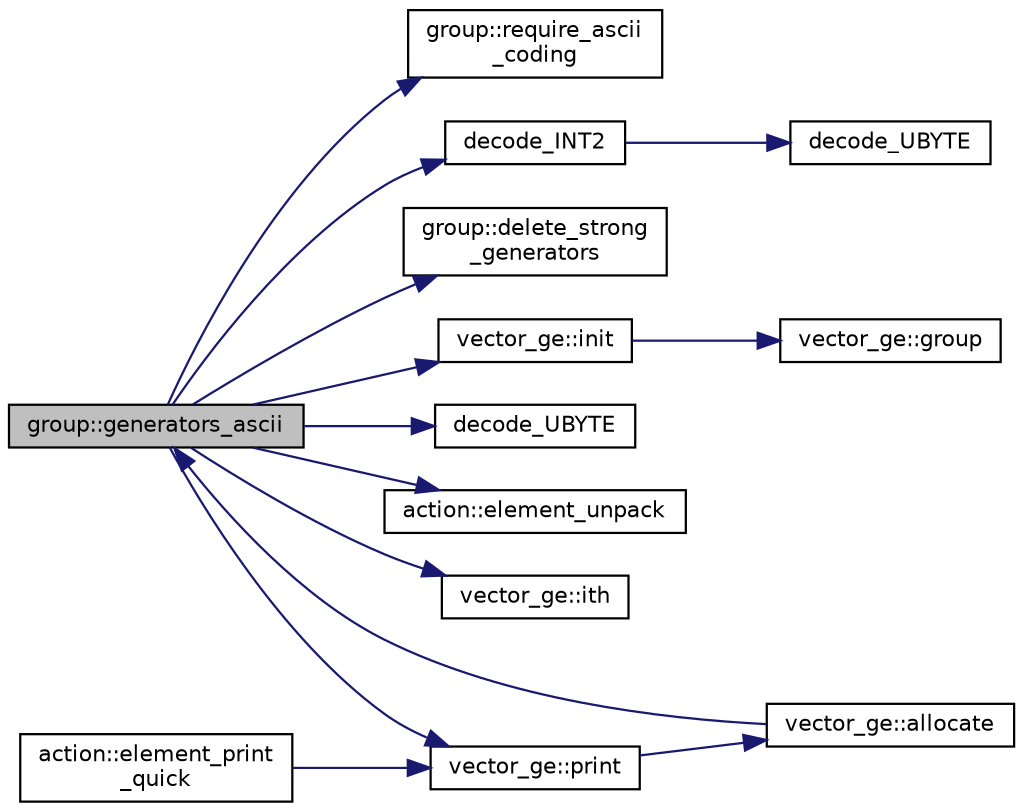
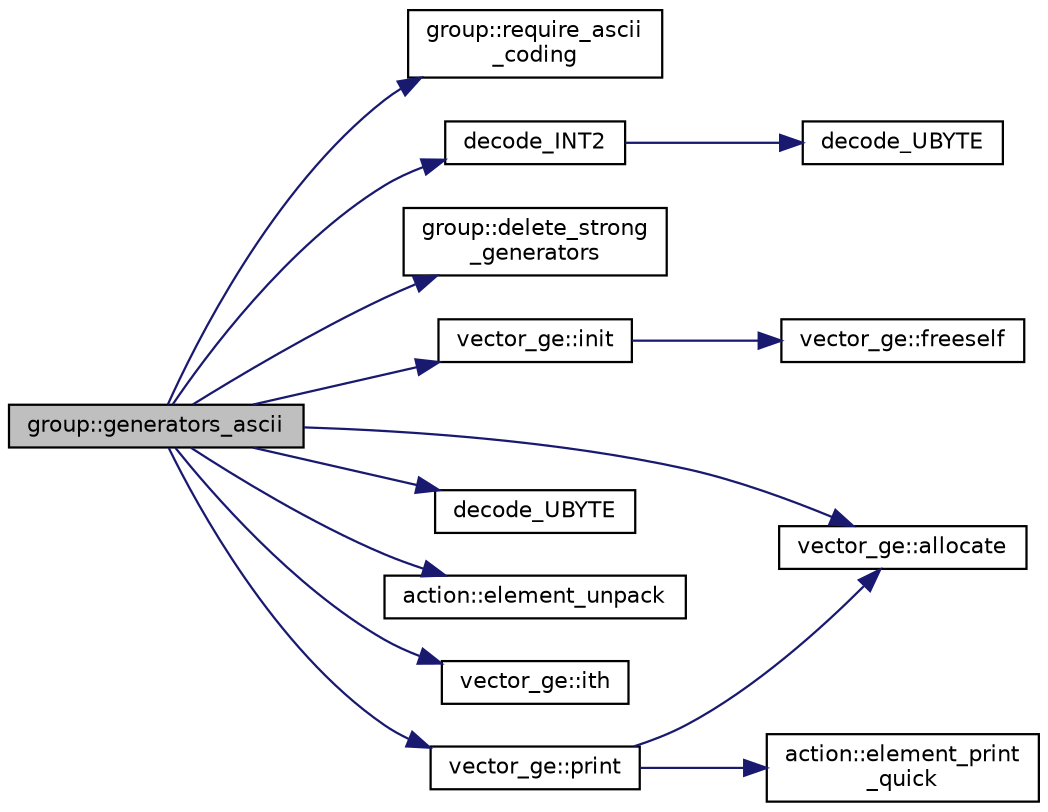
node "vector_ge::group": label "vector_ge::group" -> "vector_ge::freeself"
edge "vector_ge::allocate" -> "group::generators_ascii": reversed
edge "action::element_print _quick" -> "vector_ge::print": reversed
